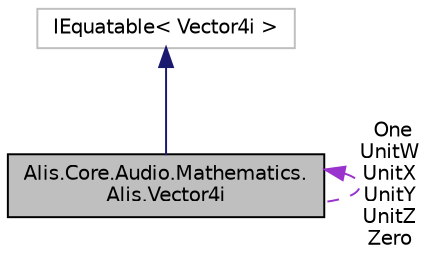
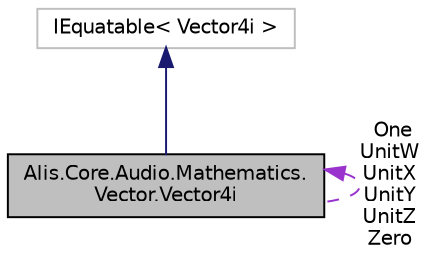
node "Alis.Core.Audio.Mathematics. Alis.Vector4i": label "Alis.Core.Audio.Mathematics. Alis.Vector4i" -> "Alis.Core.Audio.Mathematics. Vector.Vector4i"
